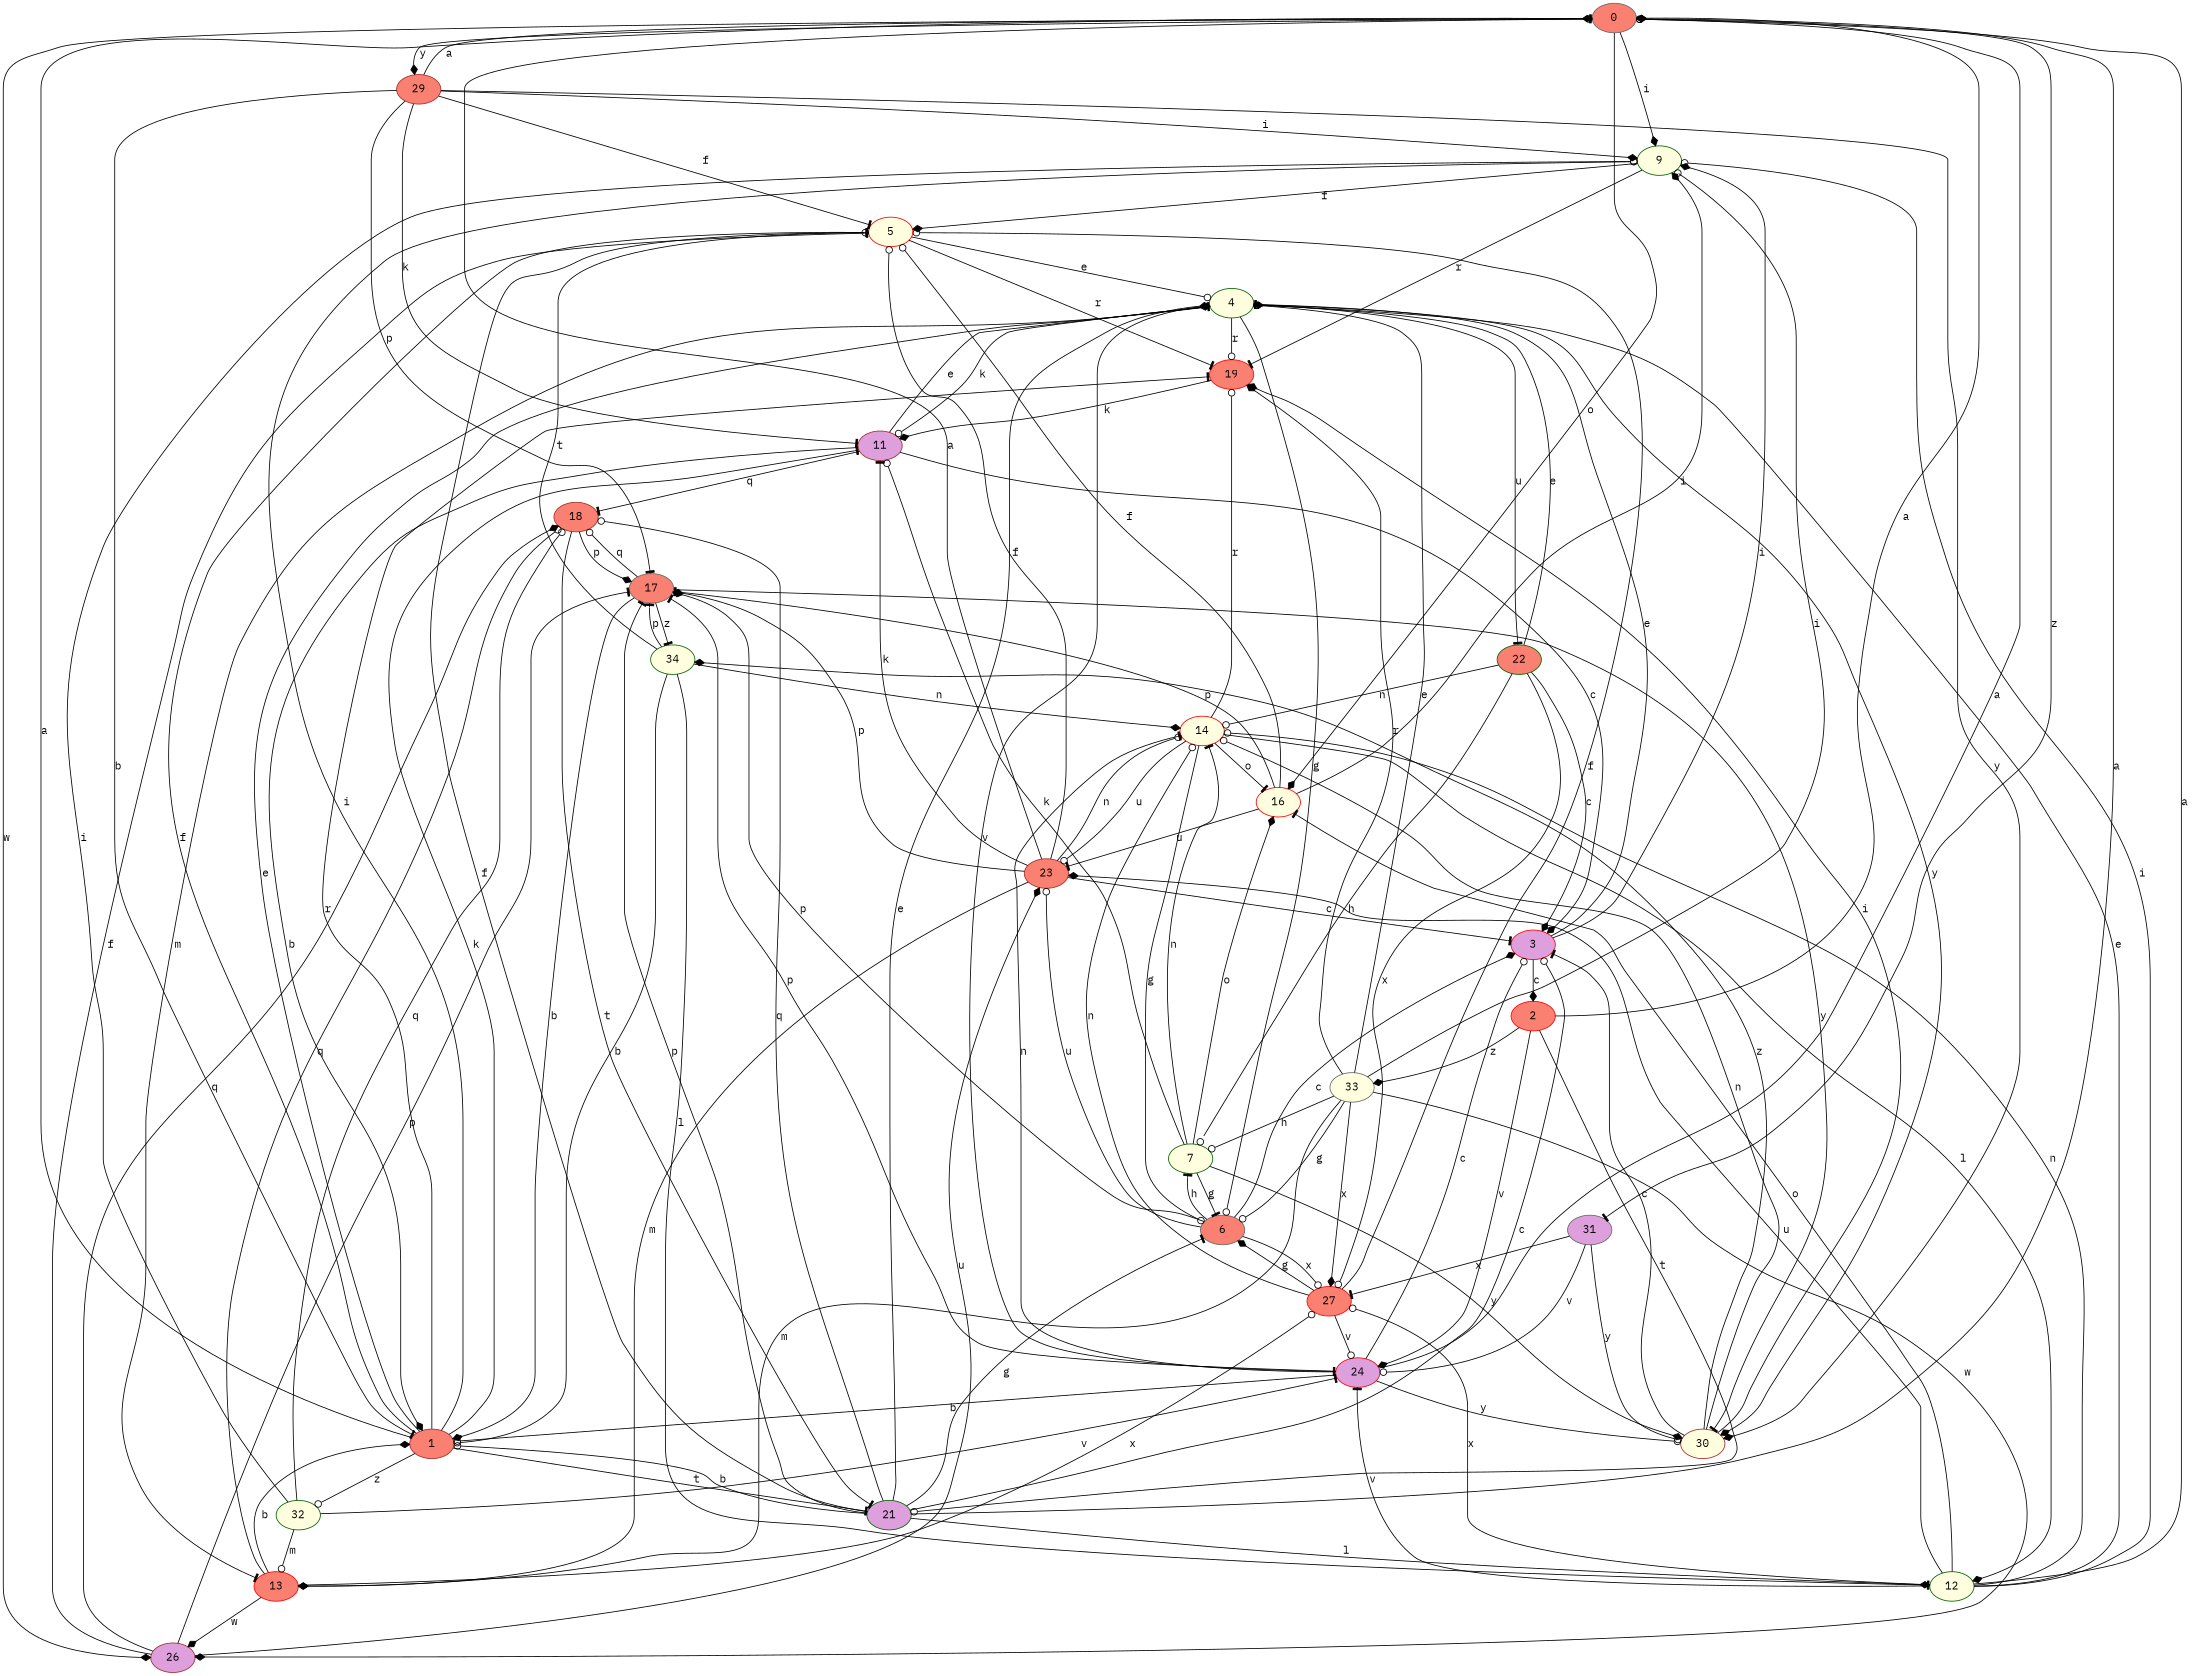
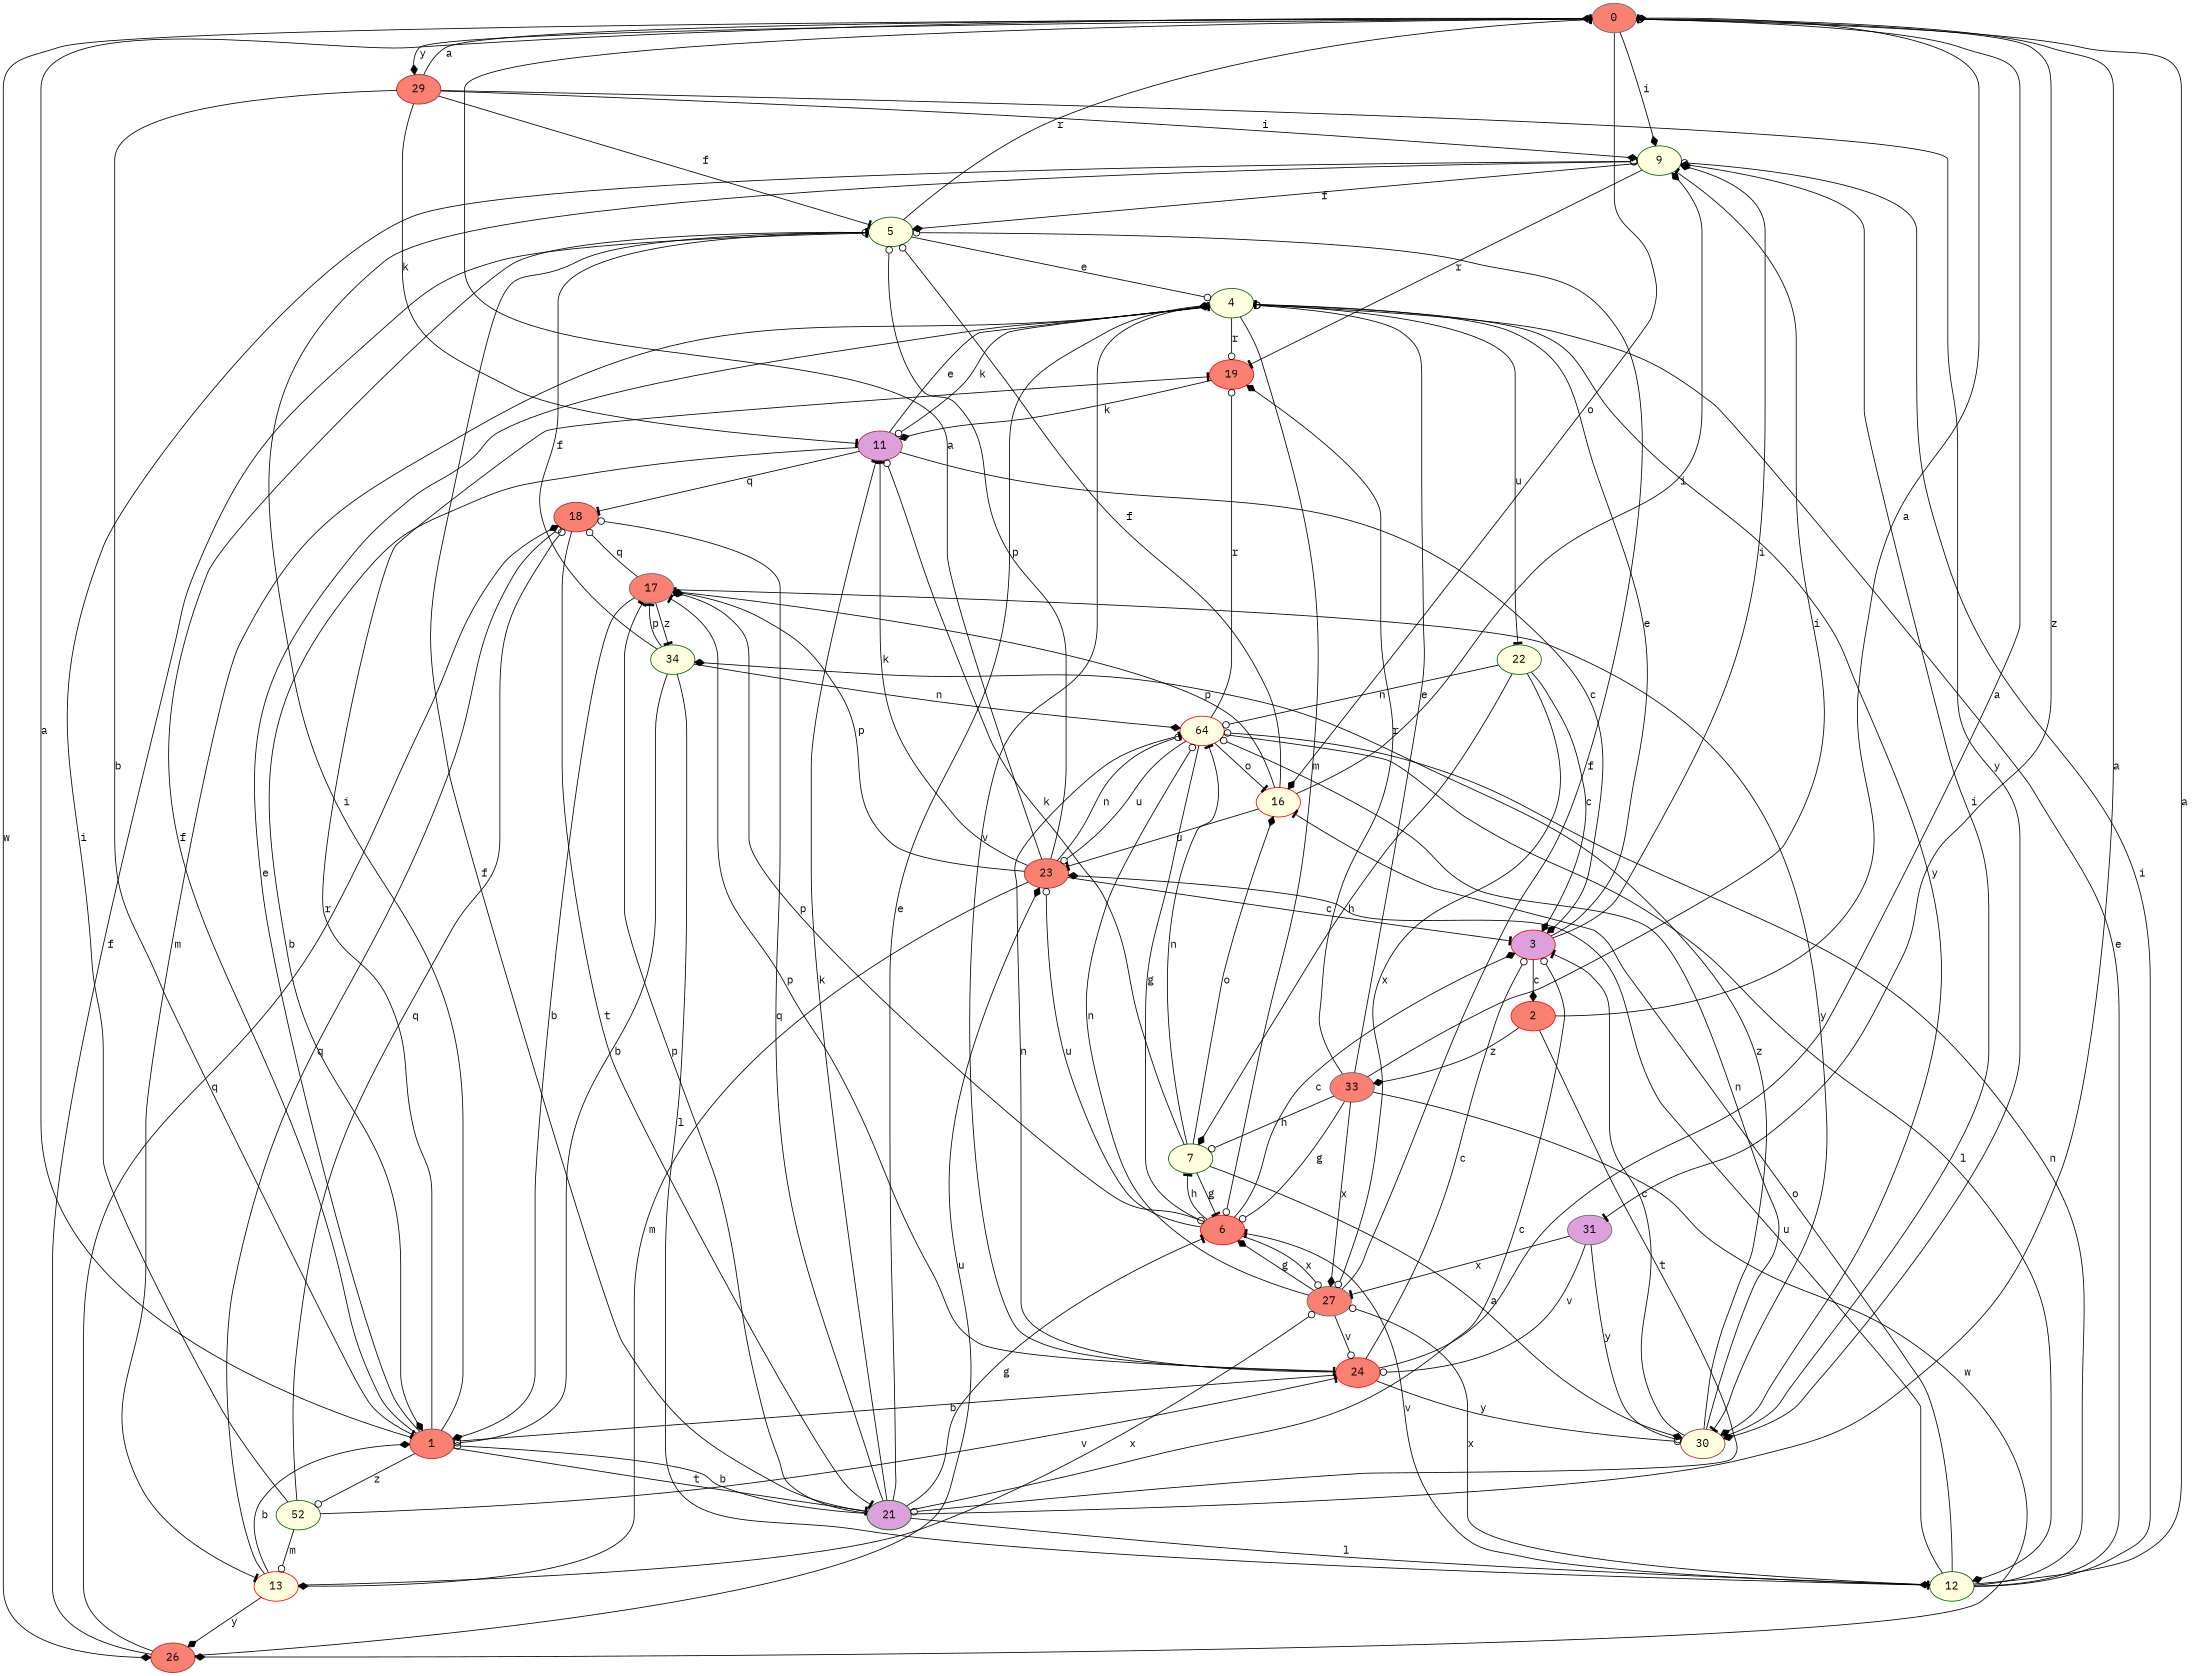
node "5": color red -> darkgreen
edge "5" -> "19": now "5" -> "0"
edge "22" -> "4": removed, label "e"
edge "29" -> "17": removed, label "p"
edge "34" -> "5": label "t" -> "f"
edge "23" -> "5": label "f" -> "p"
edge "18" -> "17": removed, label "p"
node "22": fillcolor salmon -> lightyellow
edge "33" -> "9": arrowhead odot -> tee
node "14": label "14" -> "64"
edge "4" -> "6": label "g" -> "m"
edge "1" -> "11": now "21" -> "11"
edge "30" -> "19": now "30" -> "9"
edge "22" -> "7": arrowhead odot -> diamond
edge "21" -> "0": arrowhead diamond -> tee
node "33": fillcolor lightyellow -> salmon
edge "26" -> "17": removed, label "p"
edge "2" -> "24": removed, label "v"
node "6": color gray40 -> red
node "27": color red -> gray40
edge "7" -> "30": label "y" -> "a"
edge "33" -> "13": removed, label "m"
node "24": fillcolor plum -> salmon
node "32": label "32" -> "52"
edge "12" -> "24": now "12" -> "6"
node "13": fillcolor salmon -> lightyellow
edge "13" -> "26": label "w" -> "y"
node "26": fillcolor plum -> salmon
